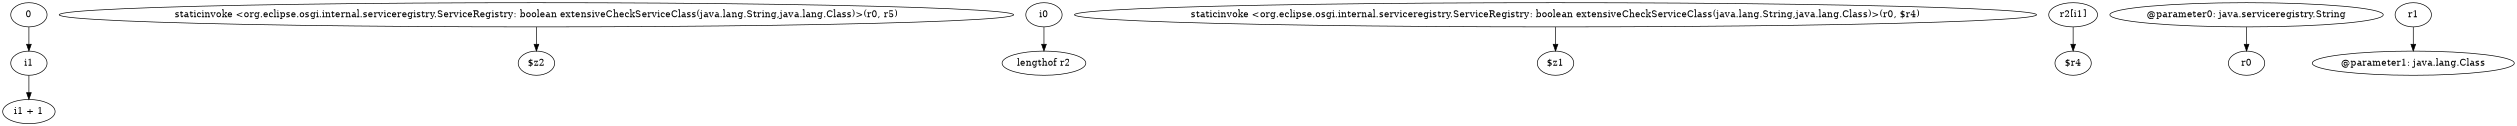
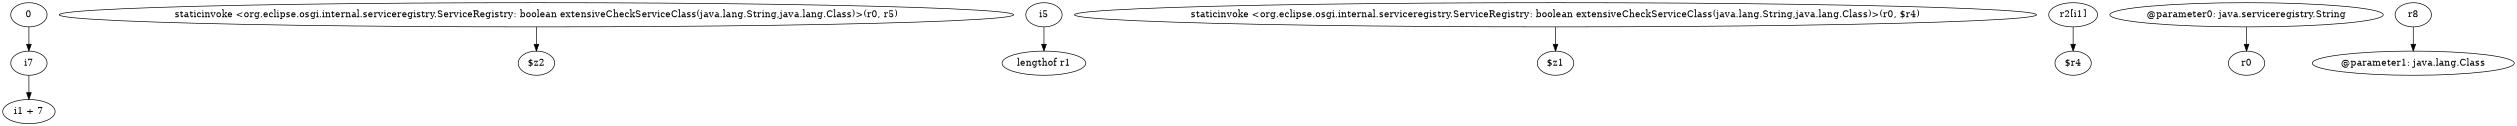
node "i0": label "i0" -> "i5"
node "r1": label "r1" -> "r8"
node "i1": label "i1" -> "i7"
node "lengthof r2": label "lengthof r2" -> "lengthof r1"
node "i1 + 1": label "i1 + 1" -> "i1 + 7"
